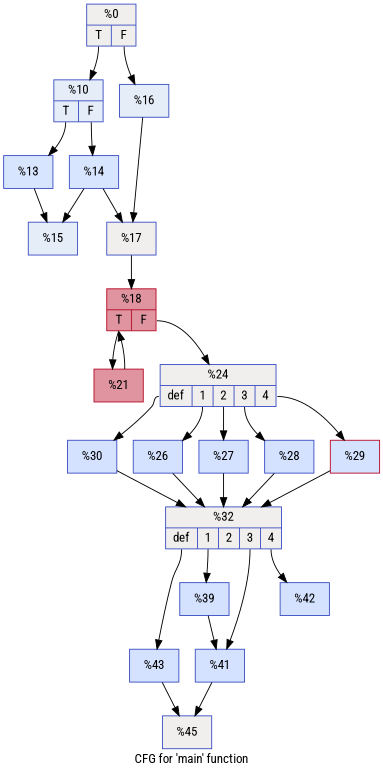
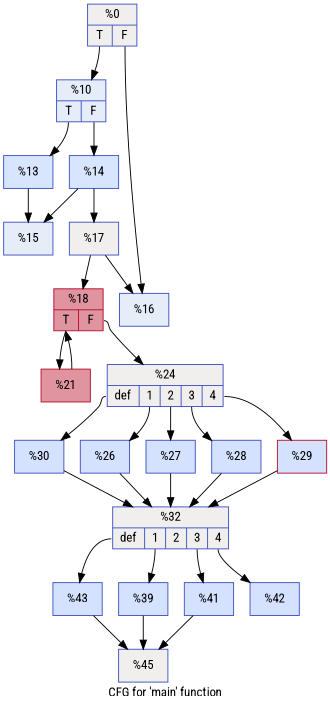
edge "%16" -> "%17": reversed
edge "%39" -> "%41": now "%39" -> "%45"
